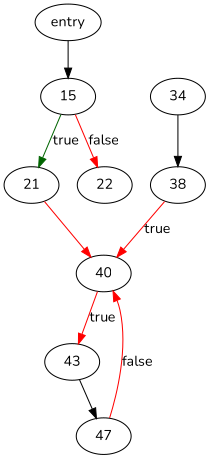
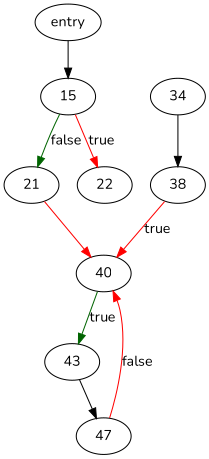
edge "15" -> "21": label "true" -> "false"
edge "15" -> "22": label "false" -> "true"
edge "40" -> "43": color red -> darkgreen
